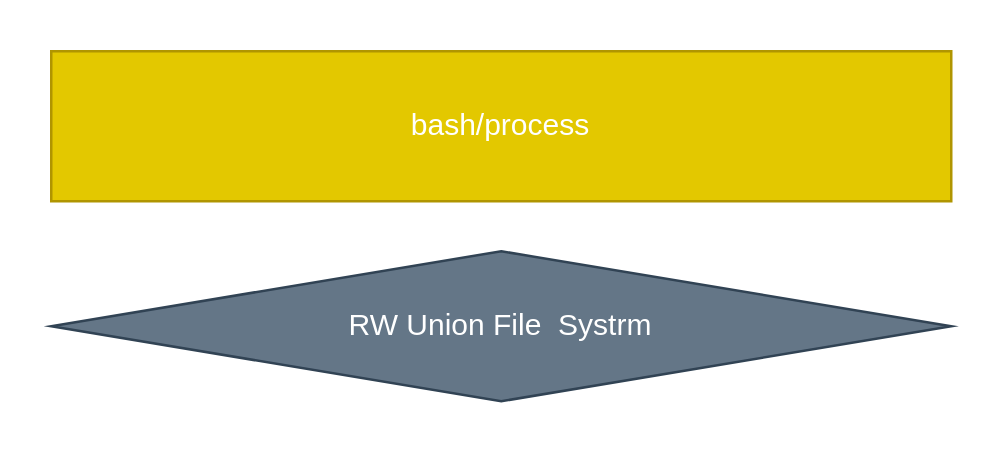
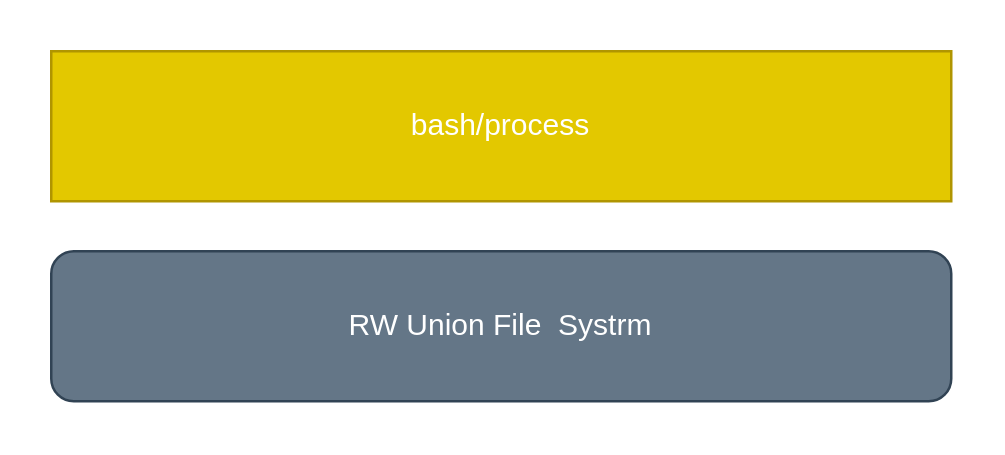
node "RW Union File Systrm": shape diamond -> rounded rectangle
